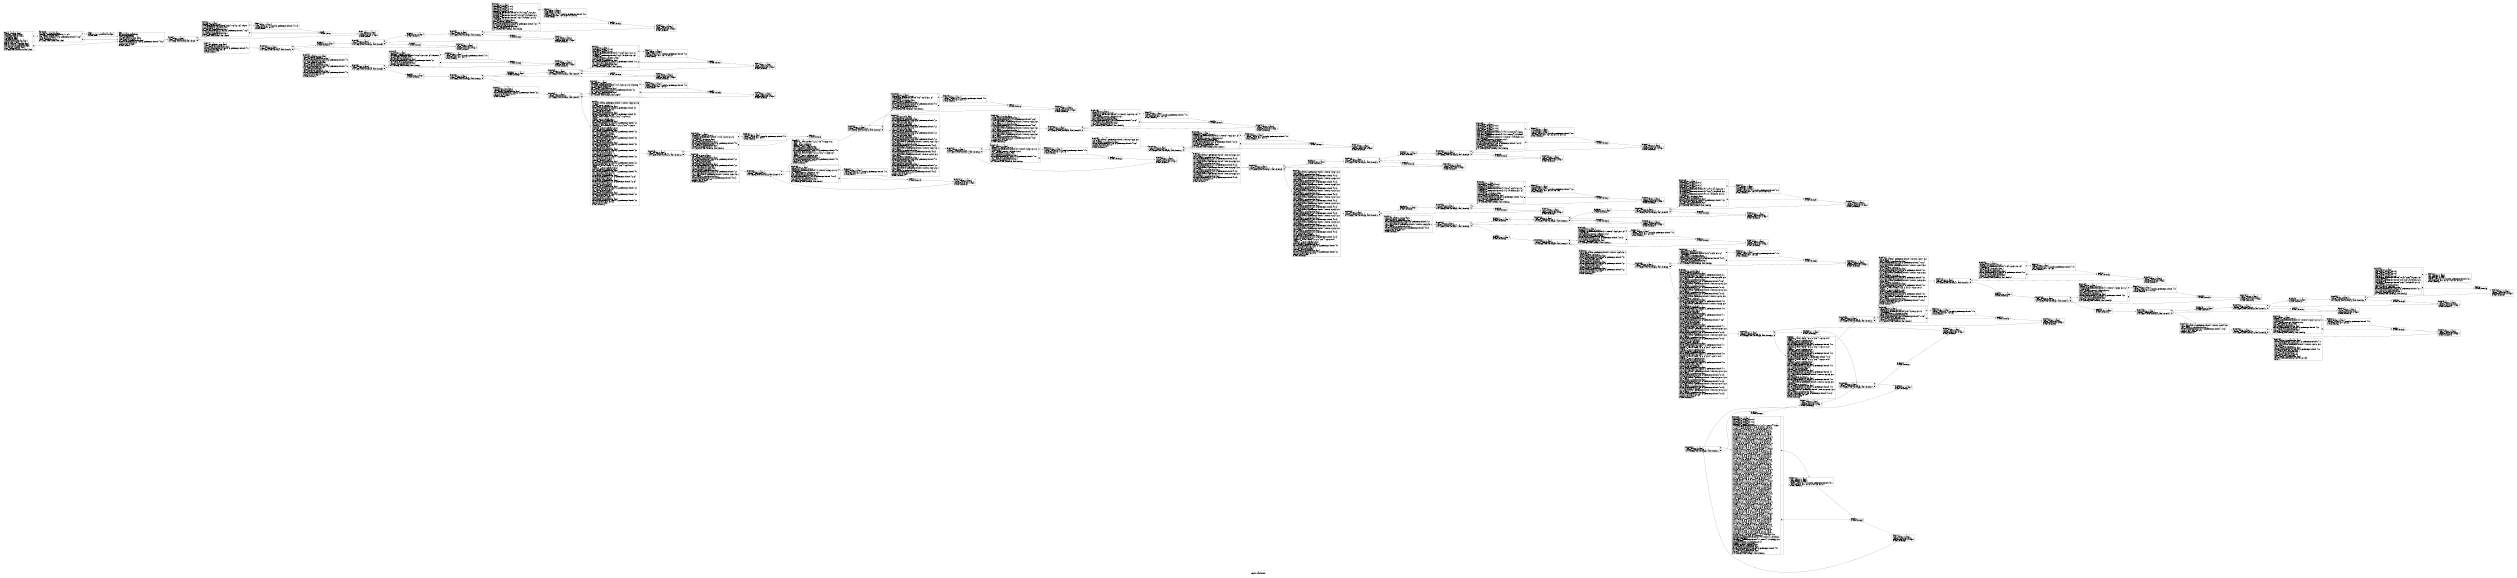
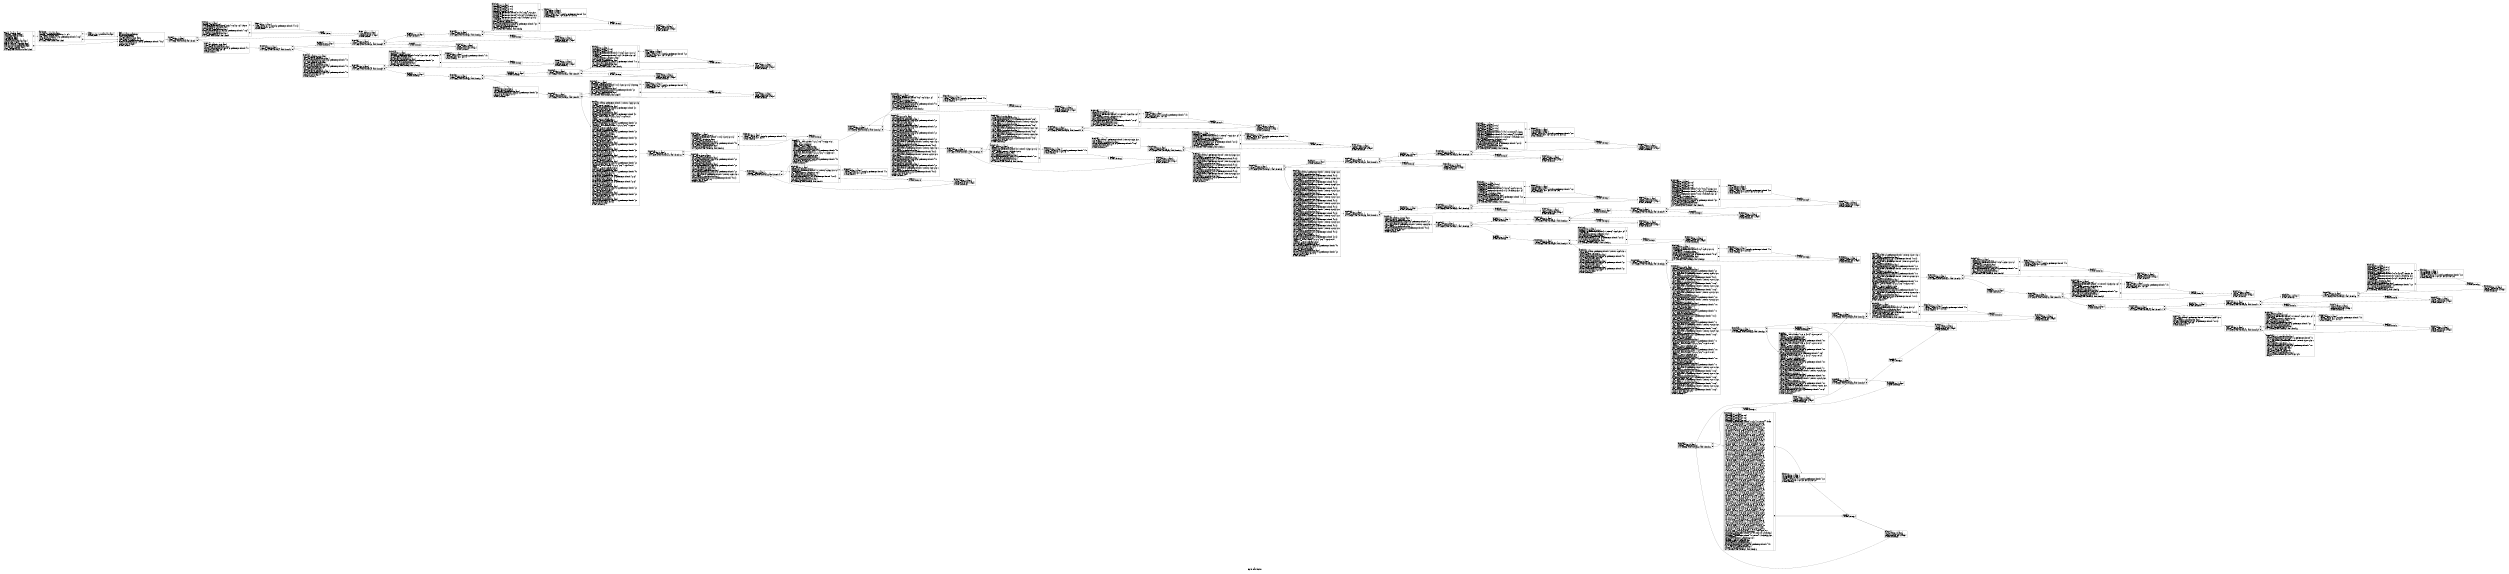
node "if.then314:": removed
